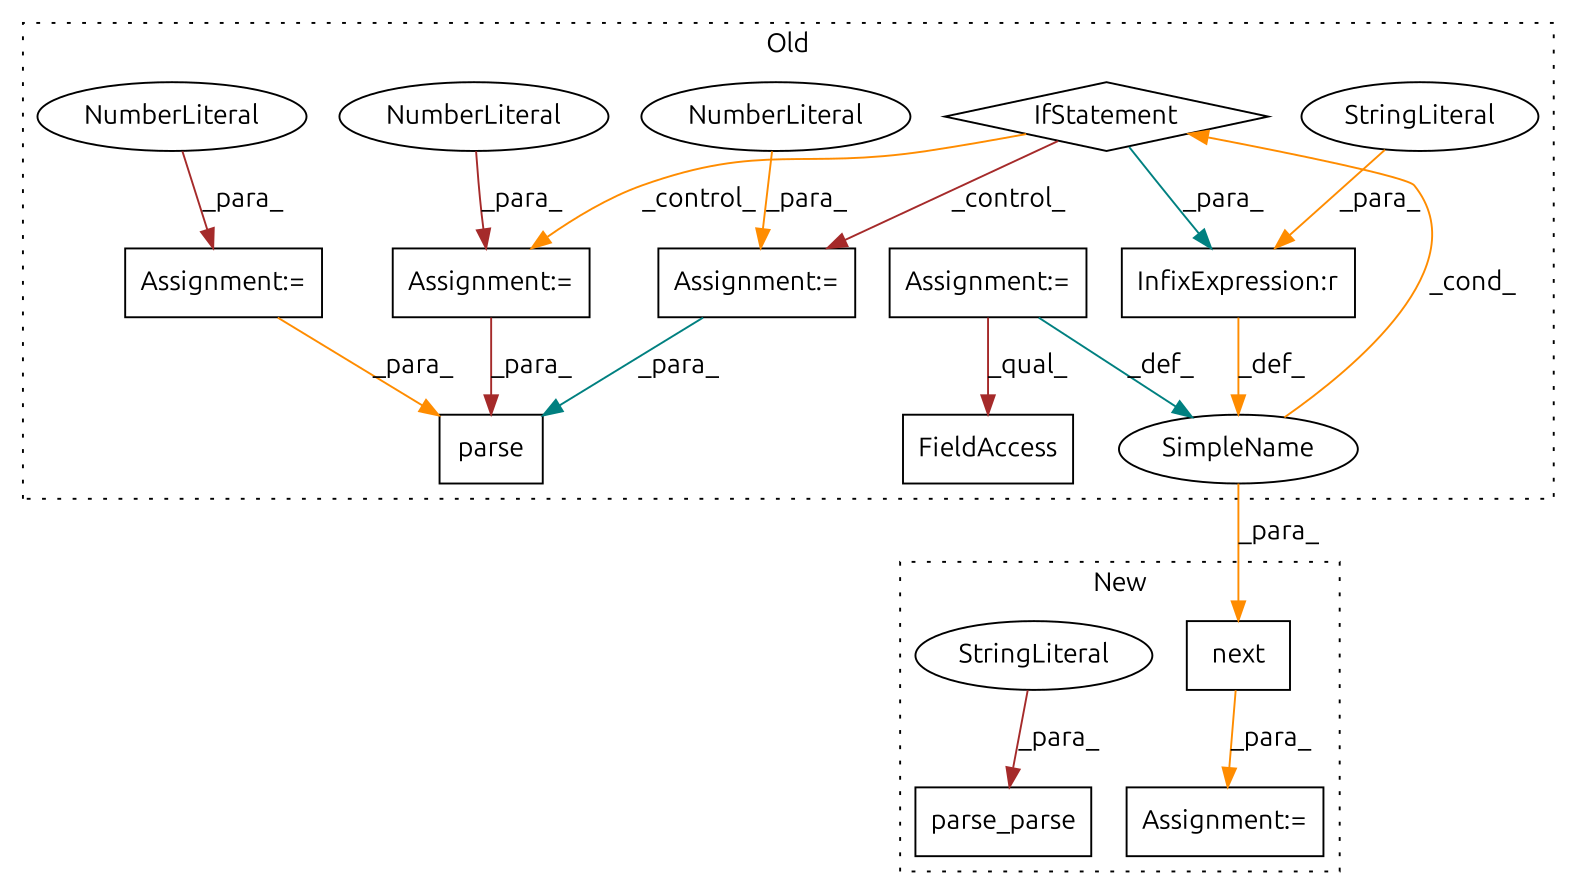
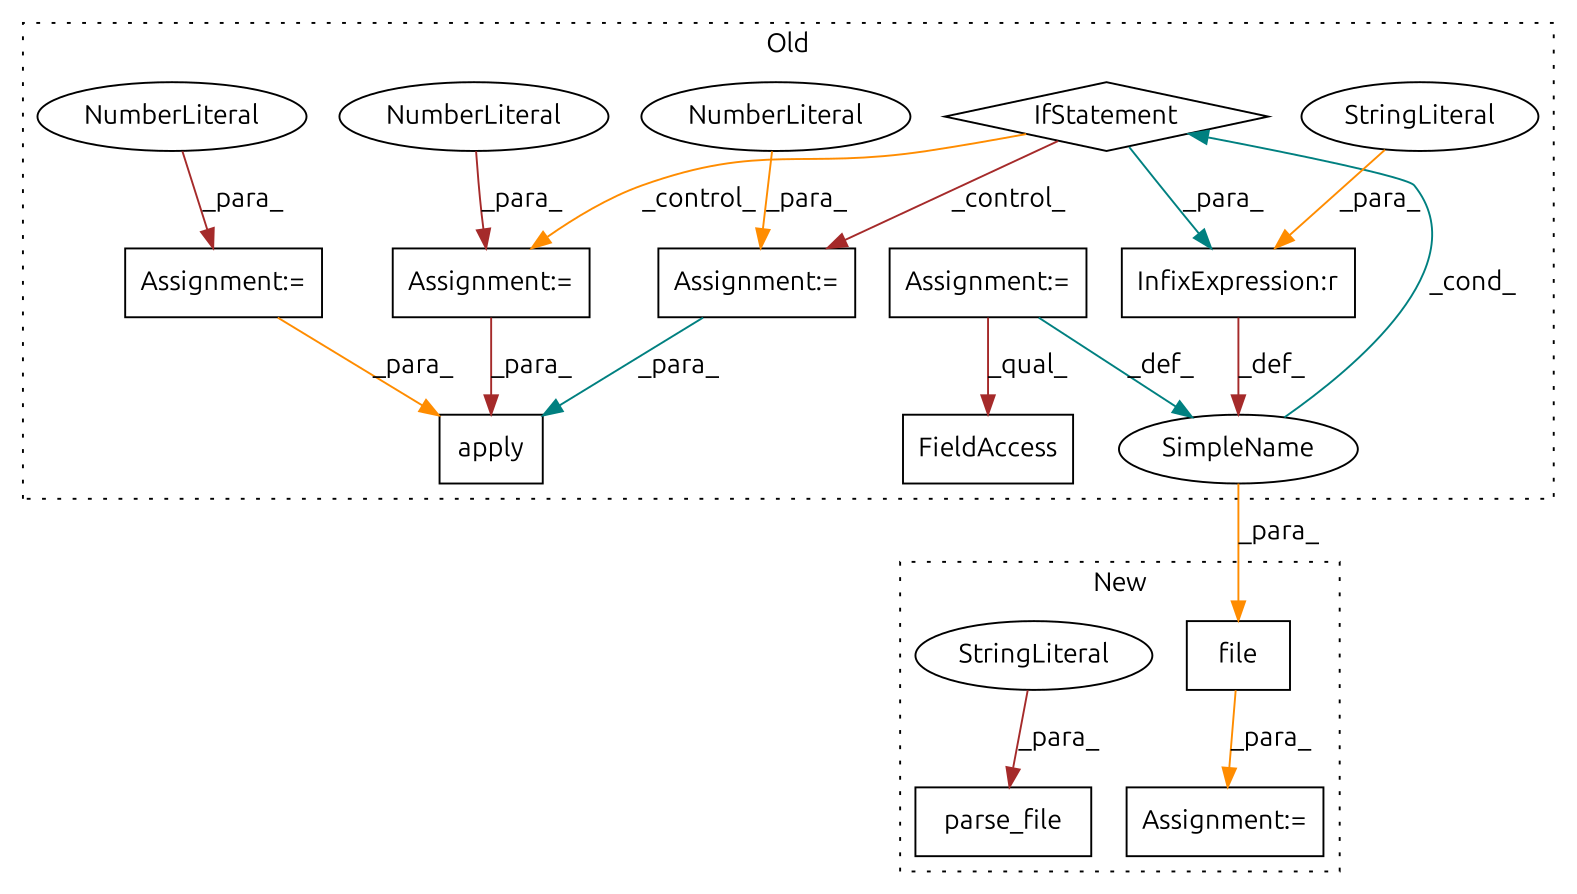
edge "SimpleName" -> "IfStatement": color darkorange -> teal
edge "InfixExpression:r" -> "SimpleName": color darkorange -> brown
node "parse": label "parse" -> "apply"
node "next": label "next" -> "file"
node "parse_parse": label "parse_parse" -> "parse_file"
